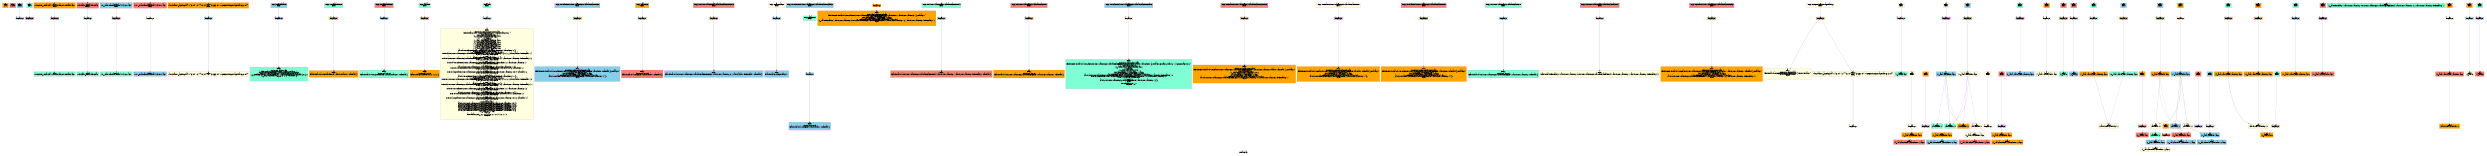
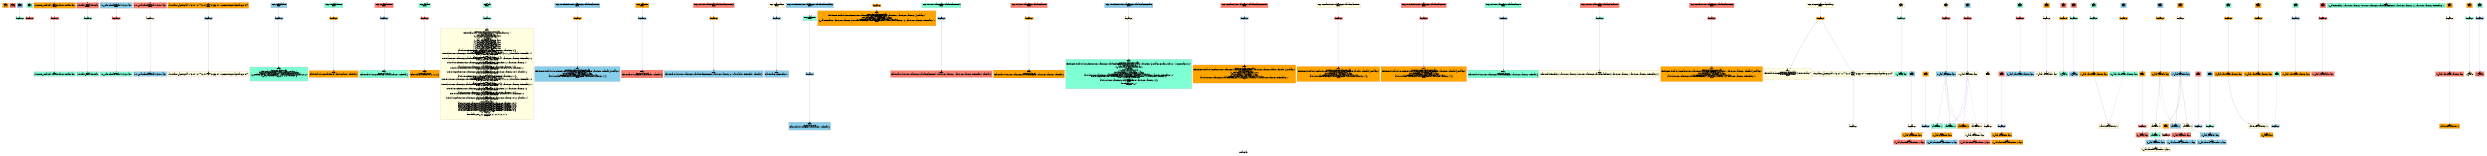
node "148": fillcolor lightyellow -> skyblue
